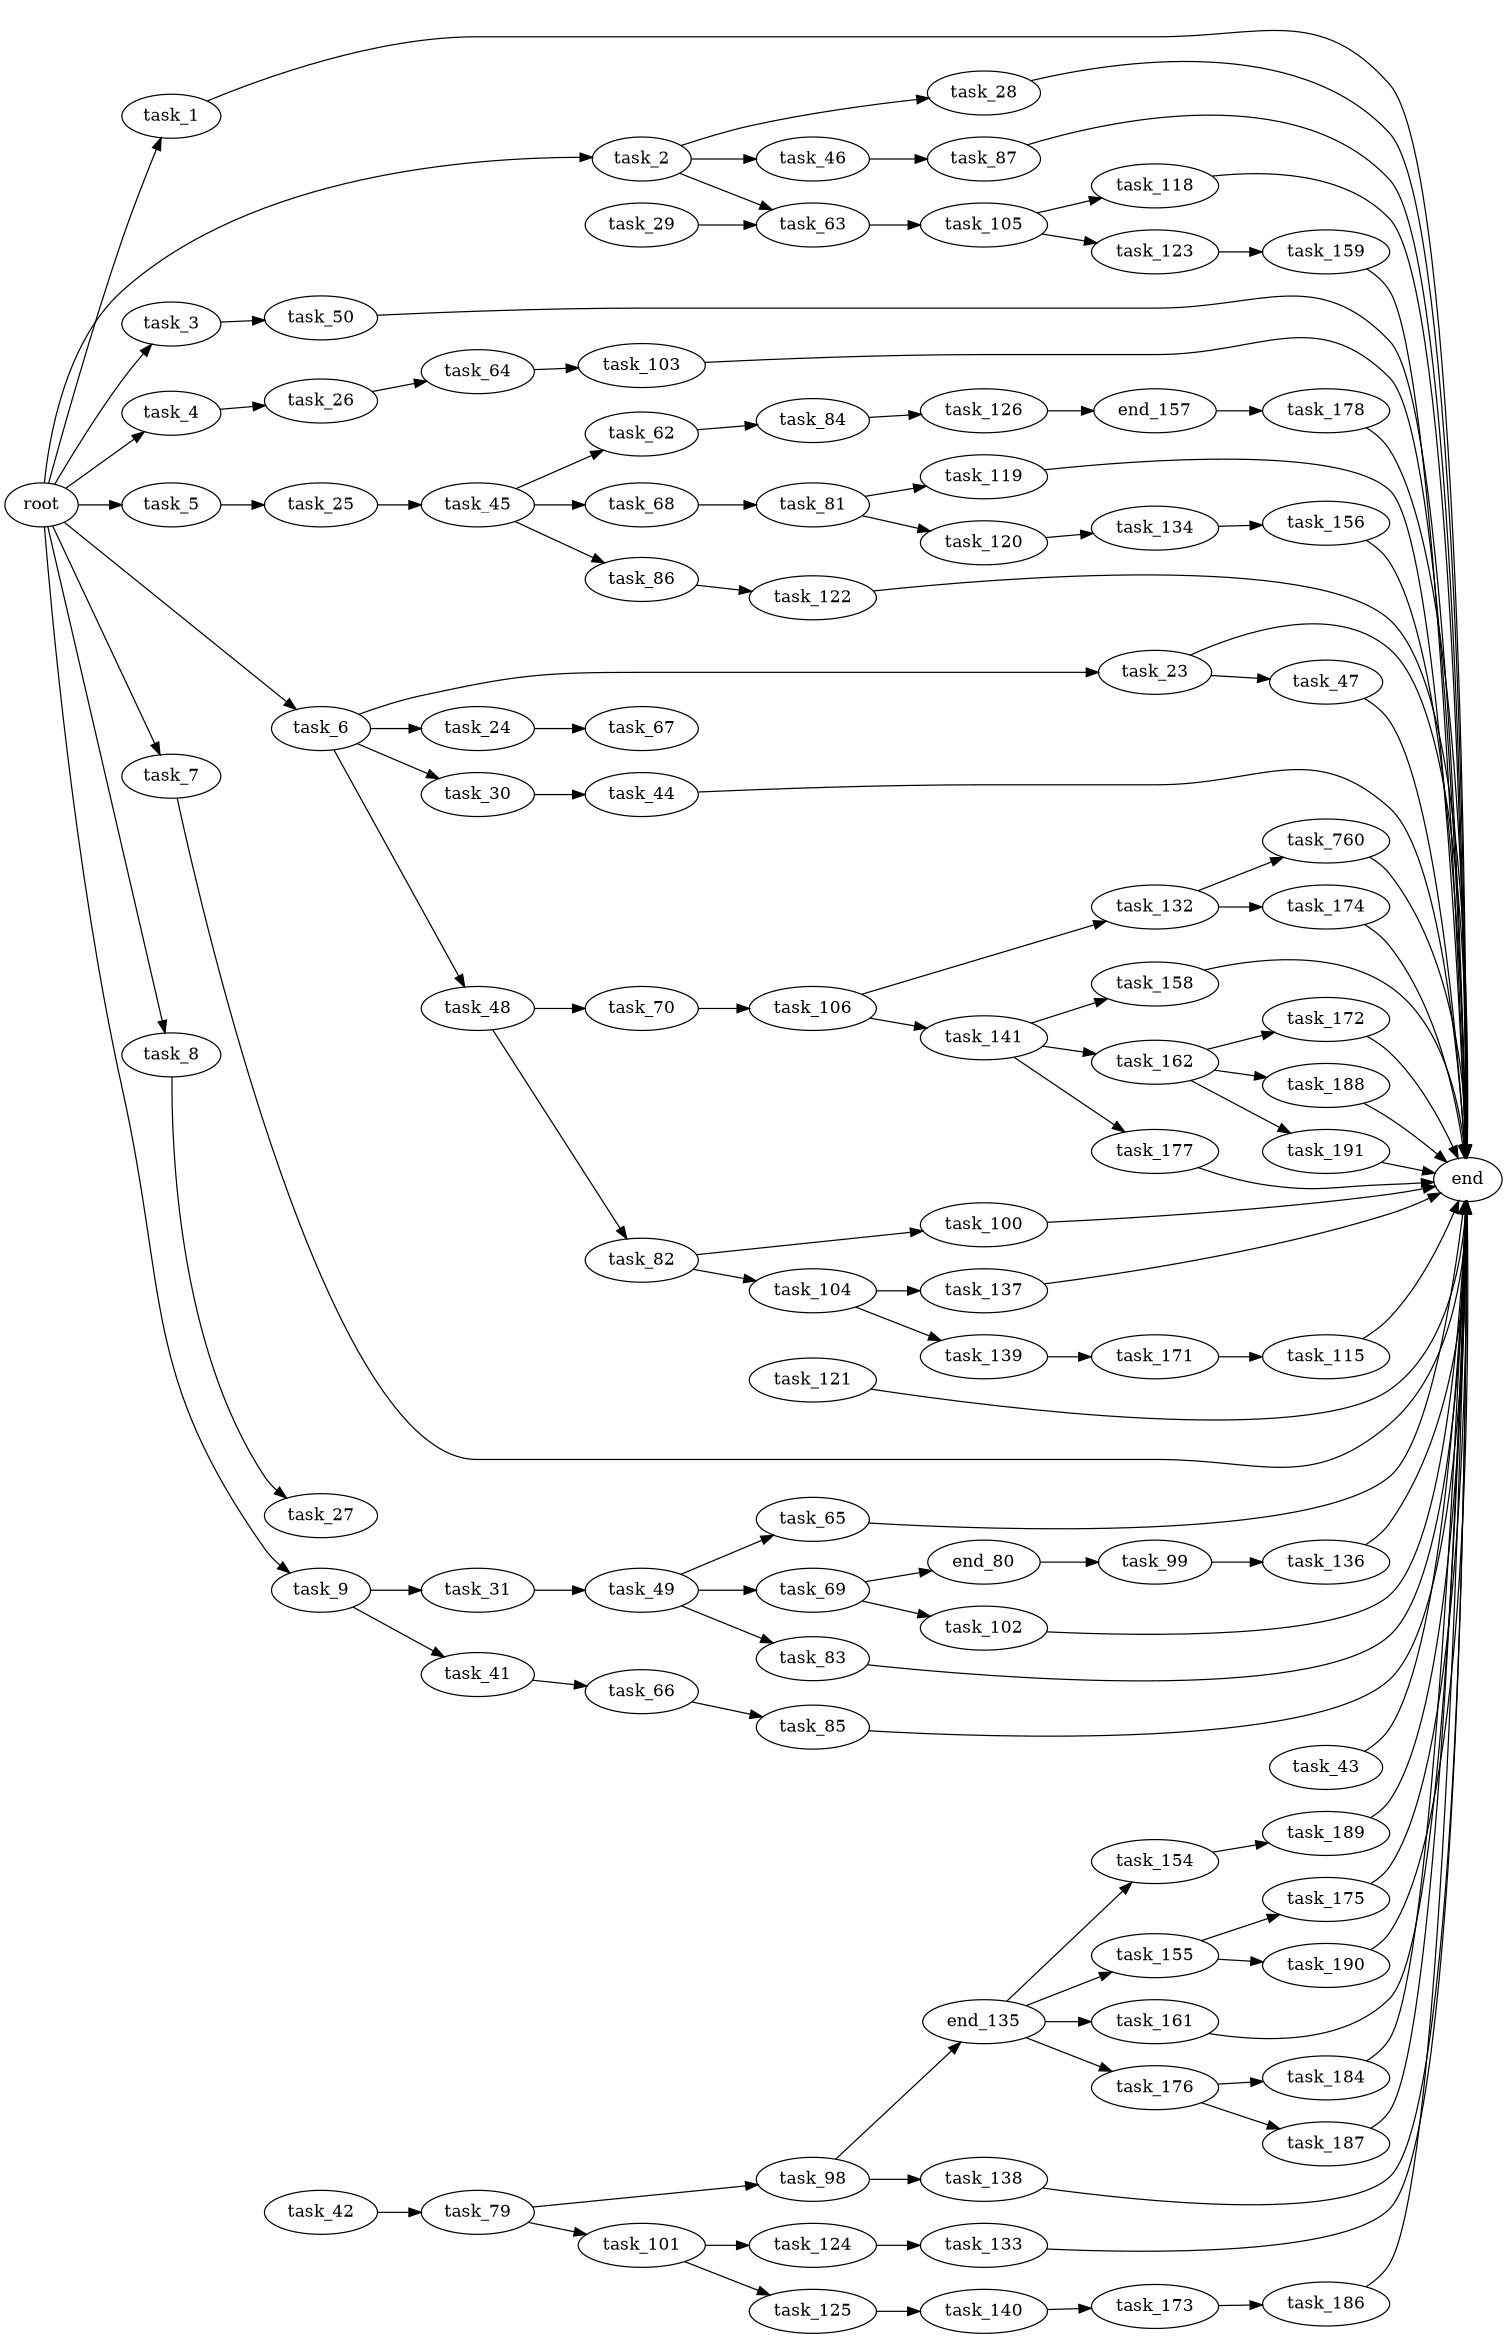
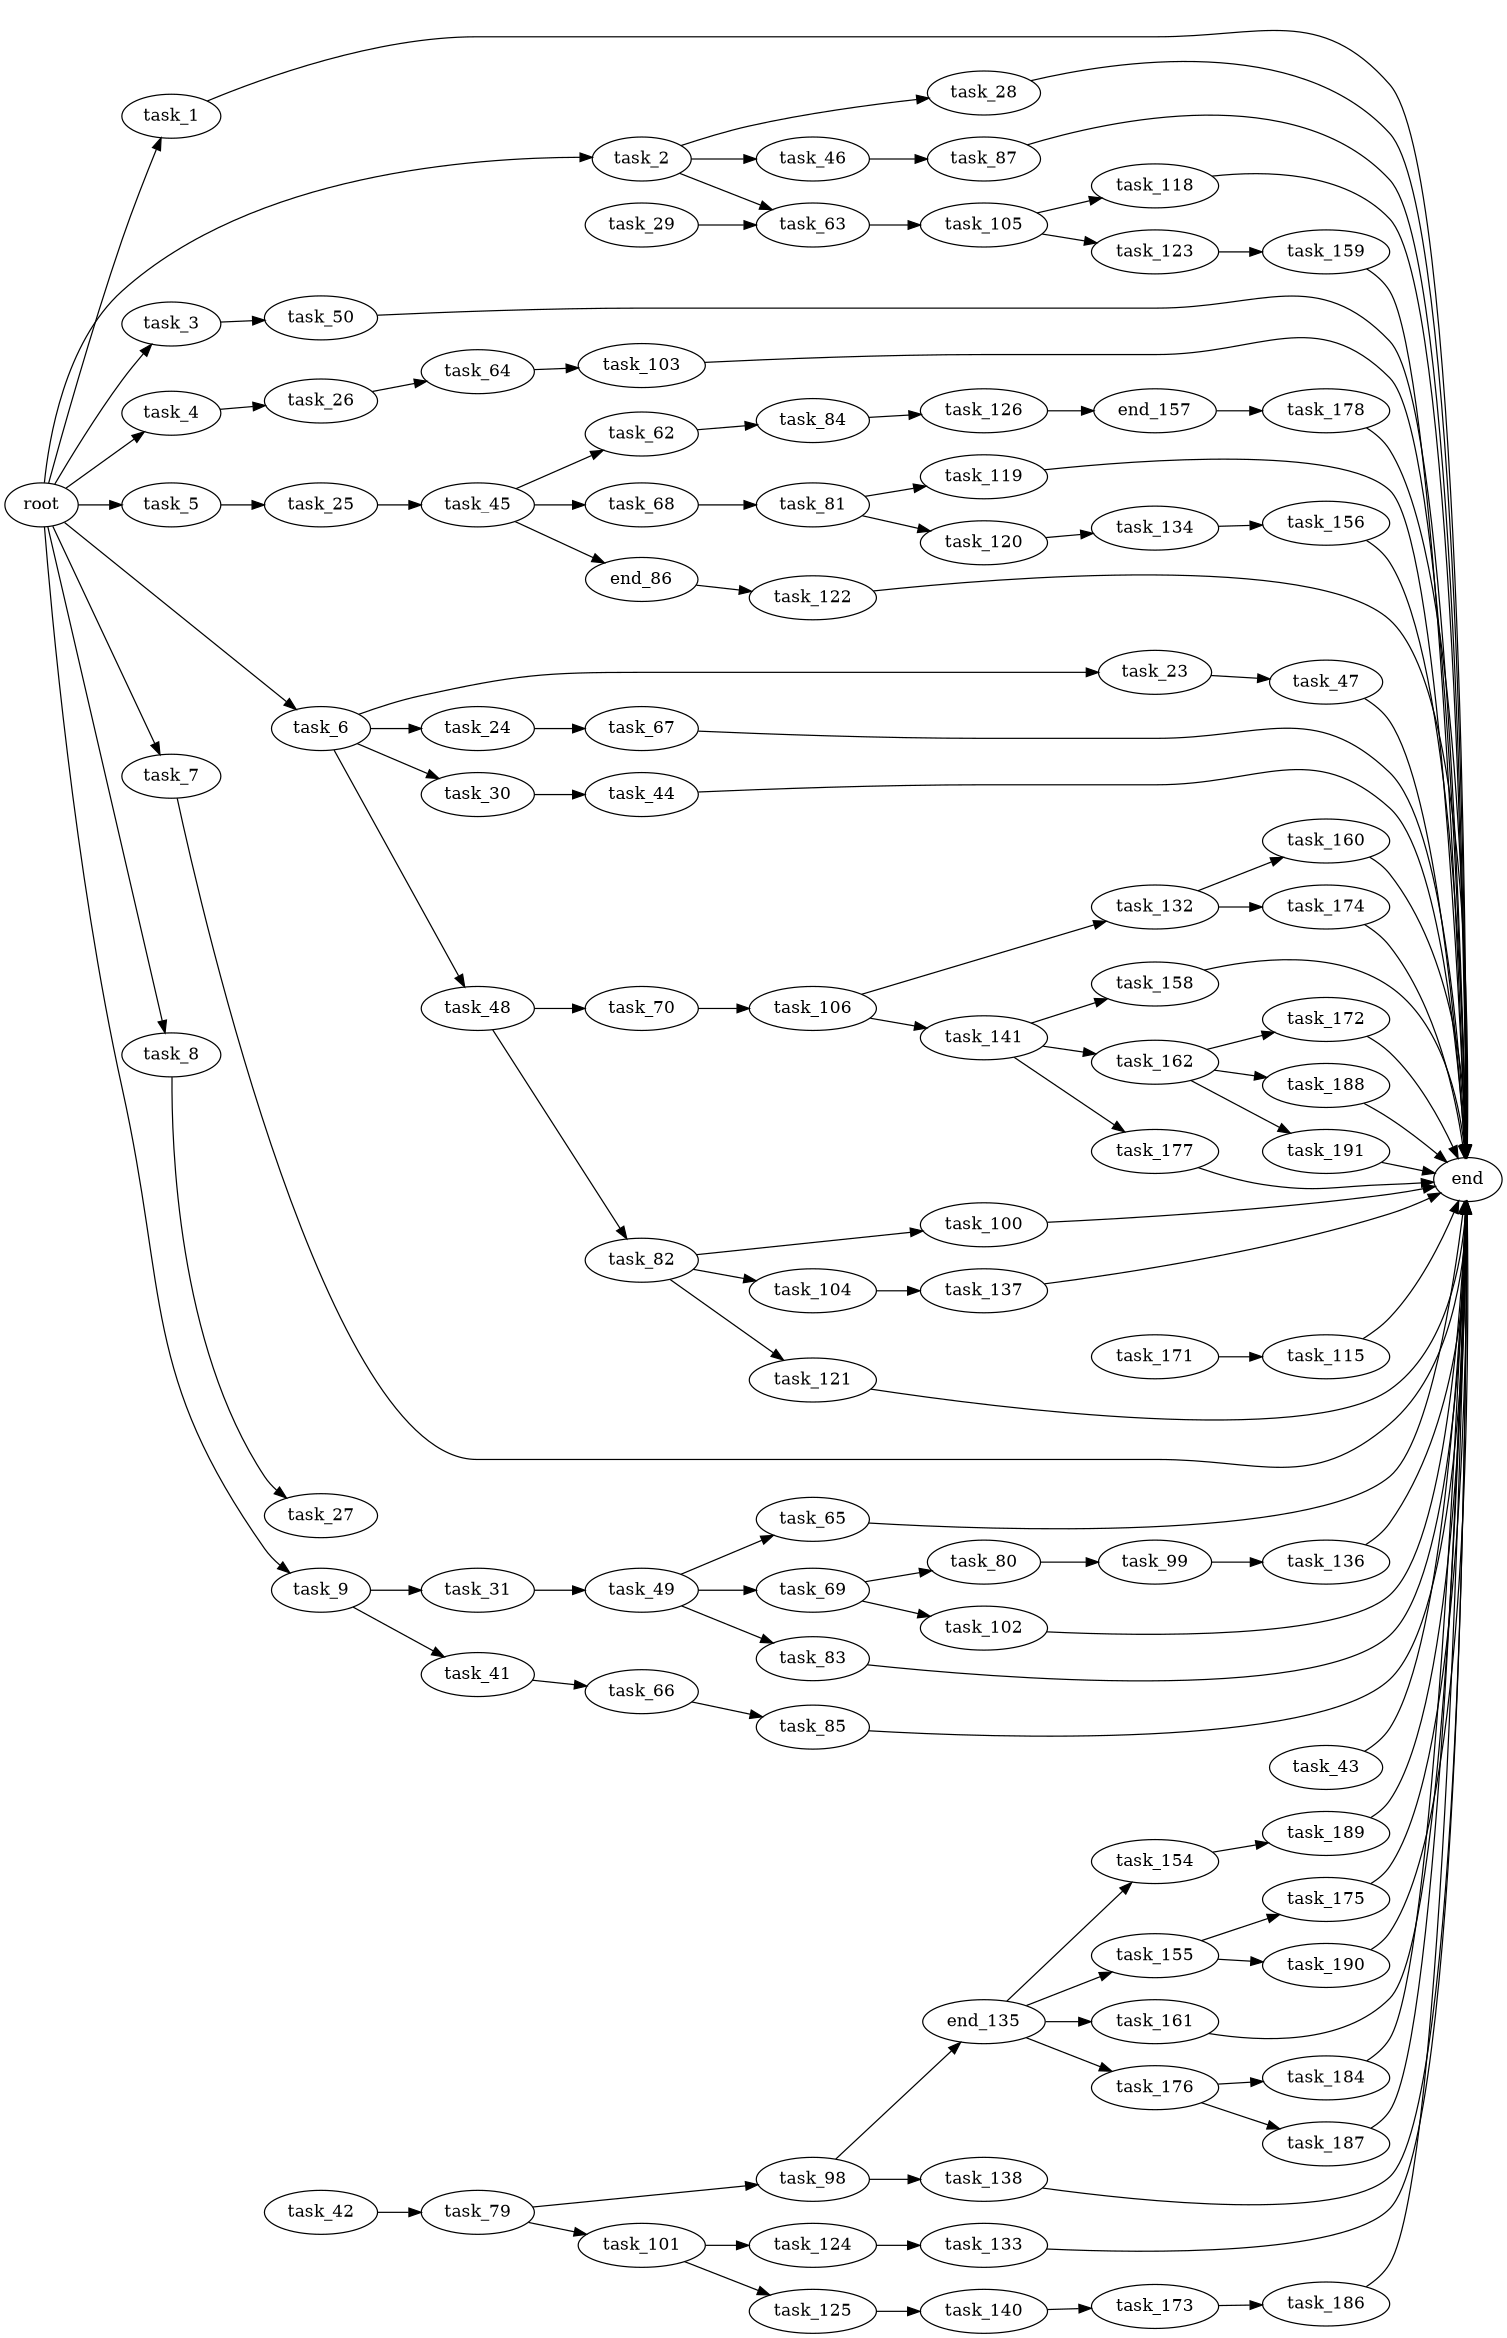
node "task_86": label "task_86" -> "end_86"
edge "task_23" -> "end": now "task_67" -> "end"
node "task_760": label "task_760" -> "task_160"
edge "task_82" -> "task_121": added
node "task_139": removed
node "end_80": label "end_80" -> "task_80"
